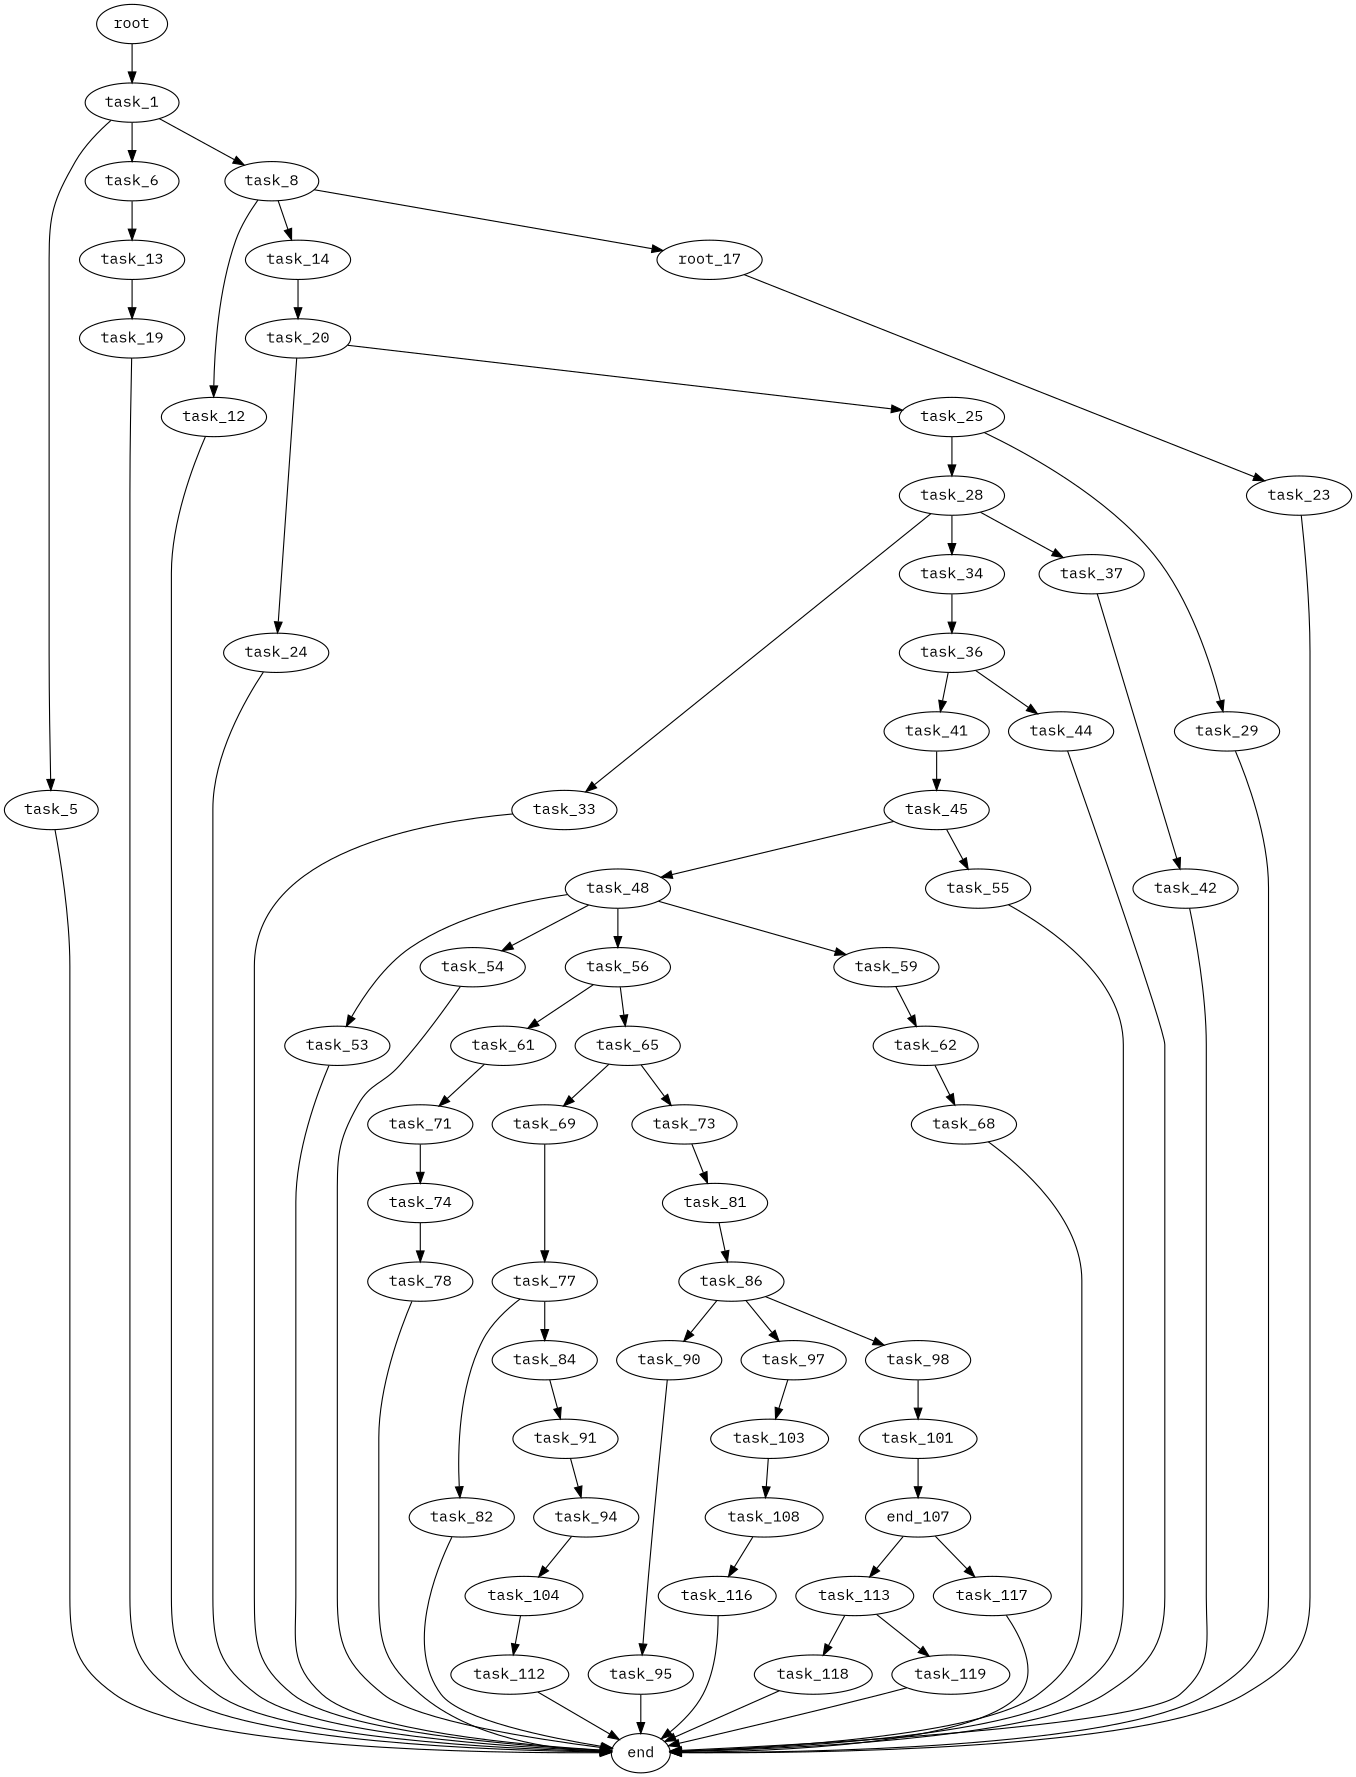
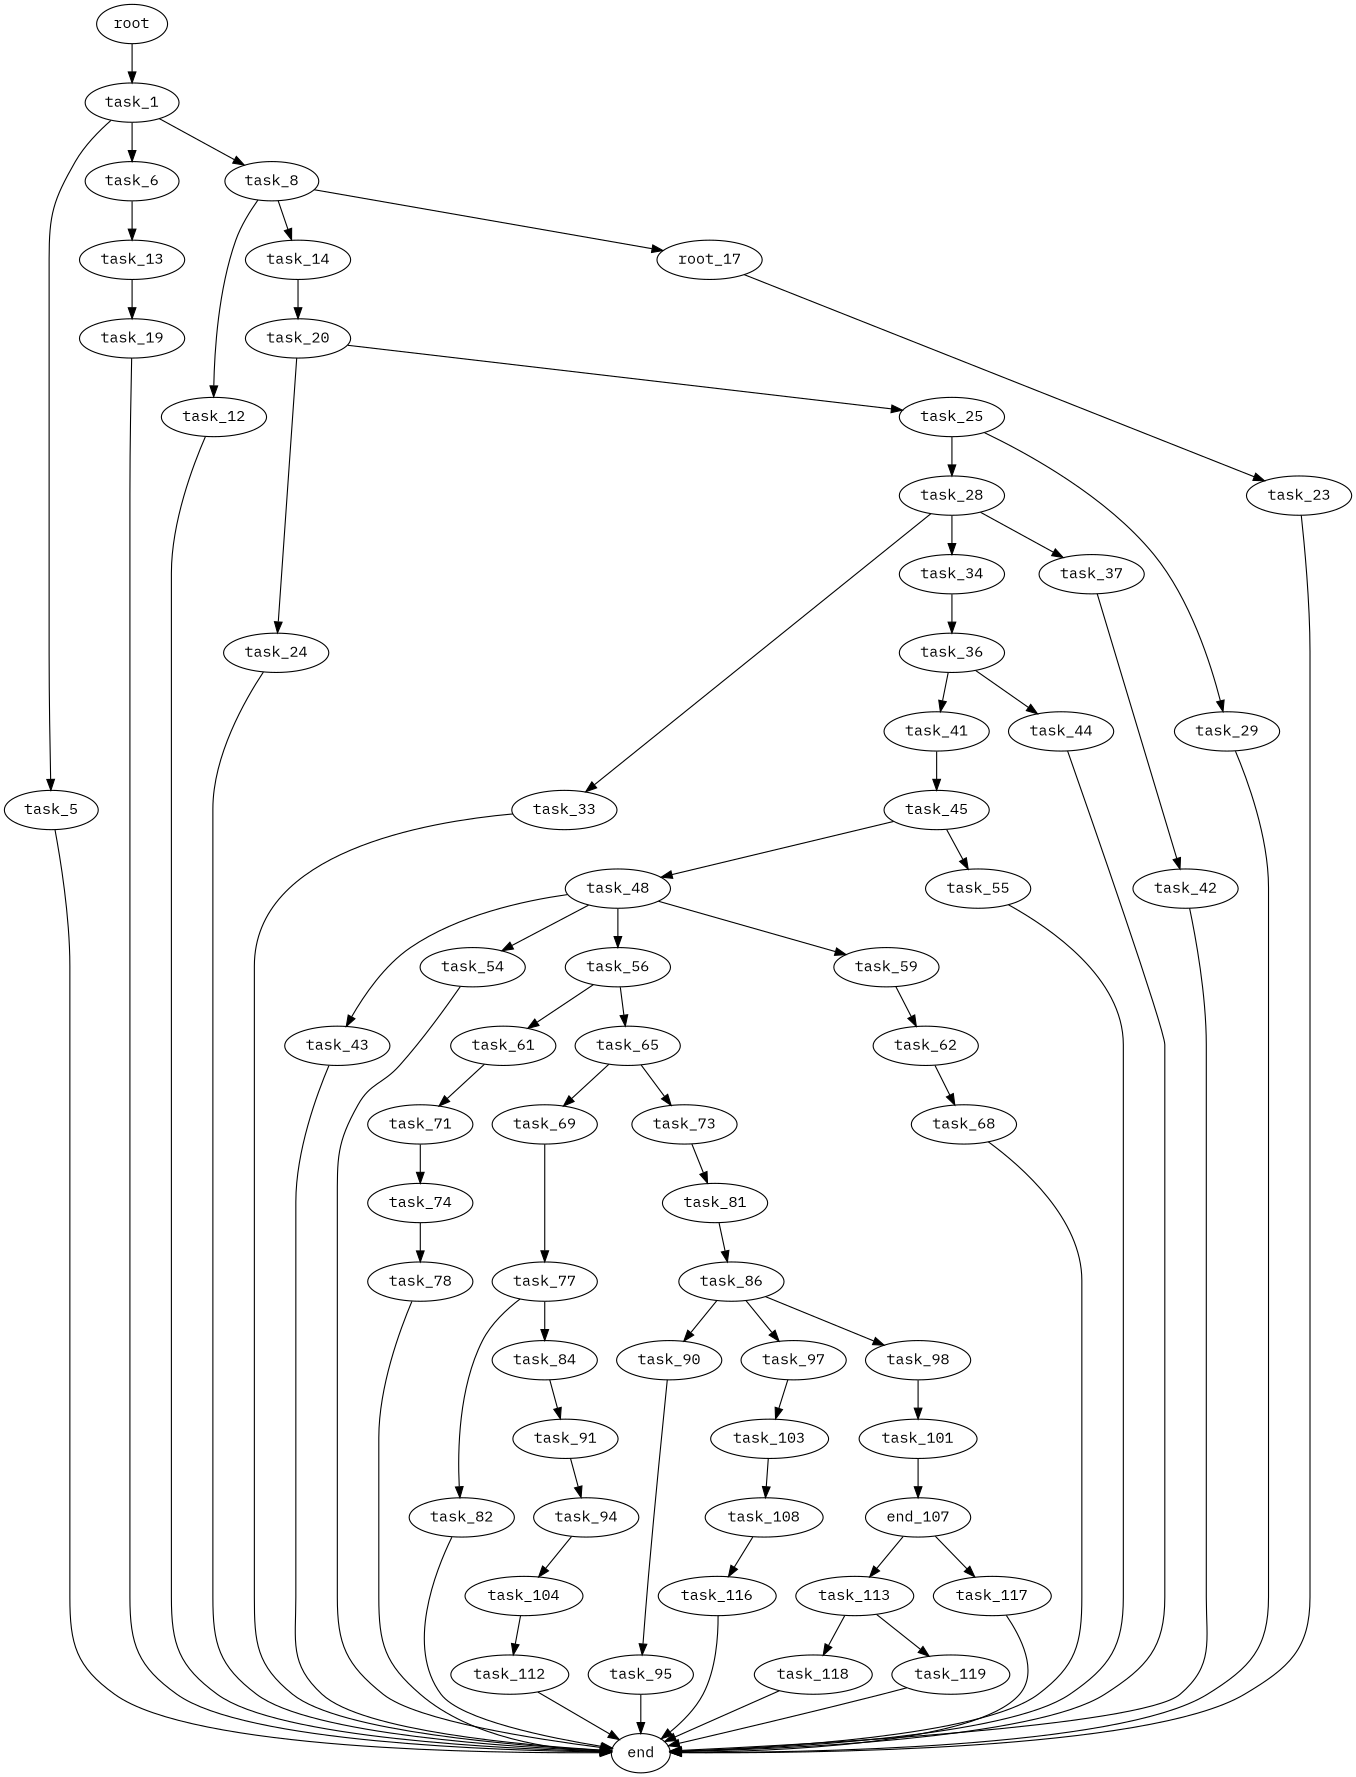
node "task_53": label "task_53" -> "task_43"
